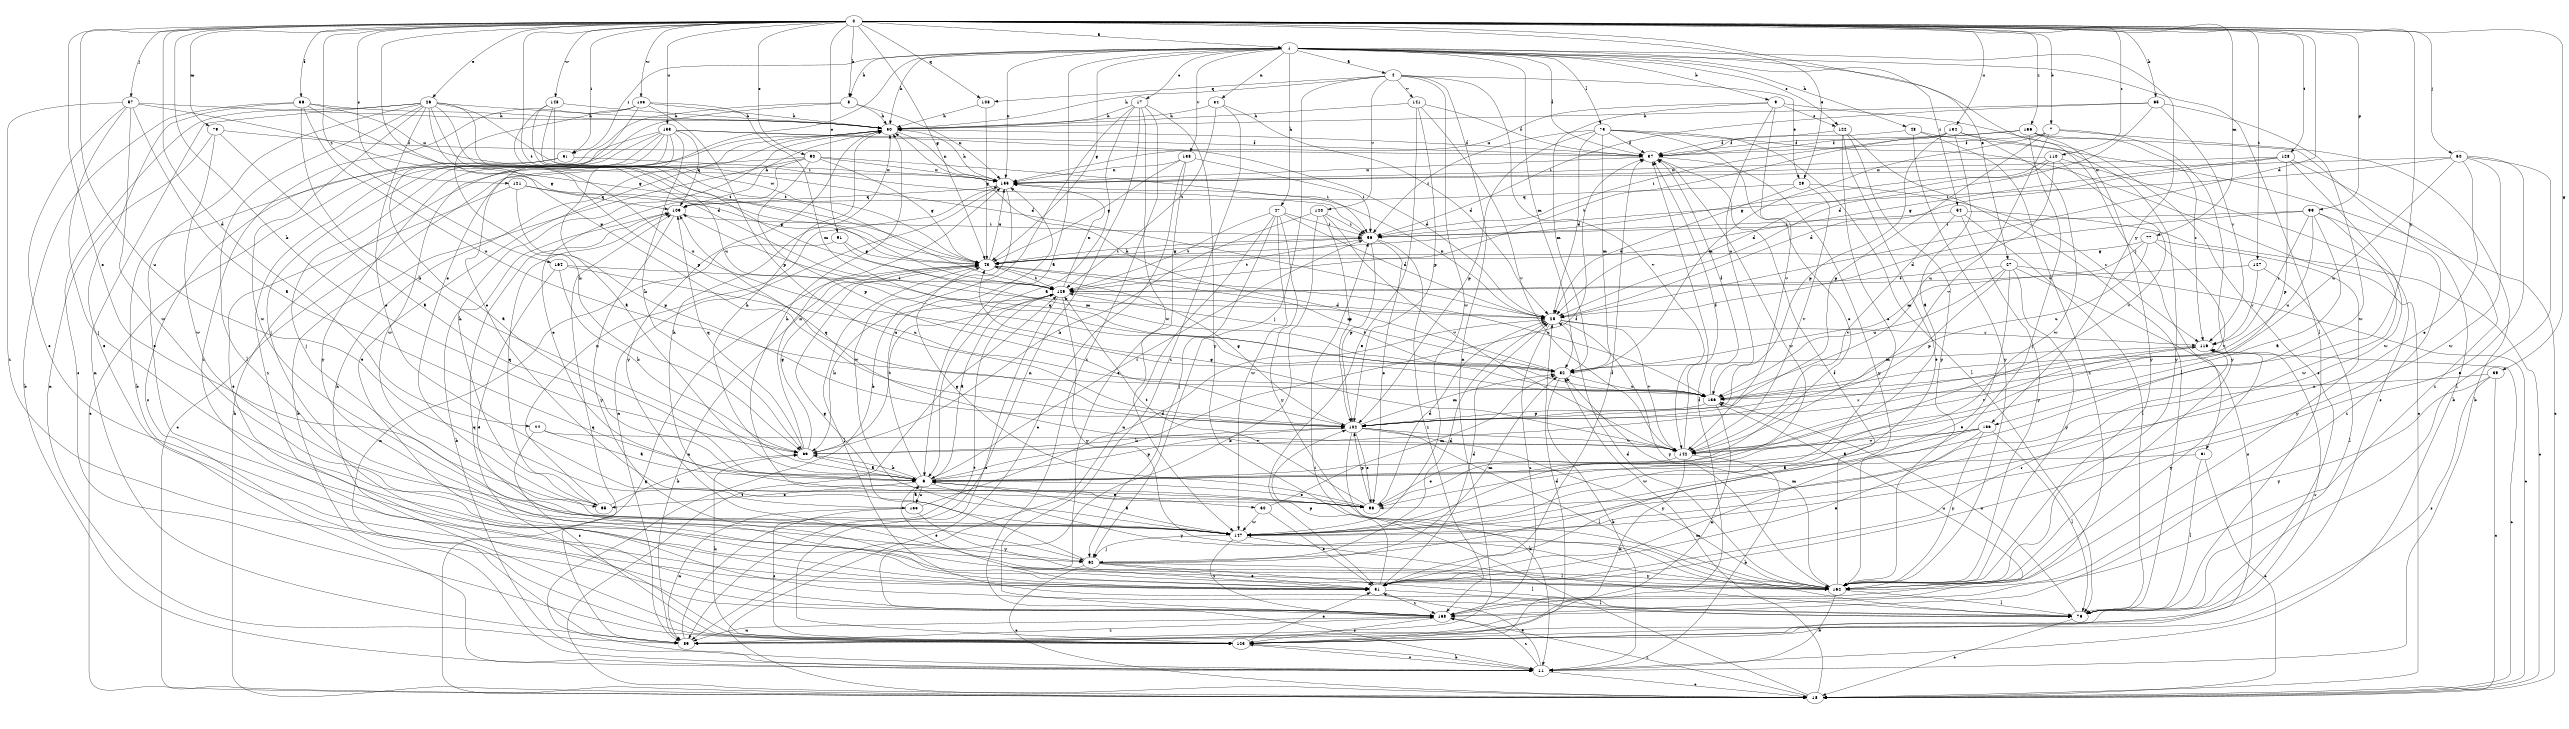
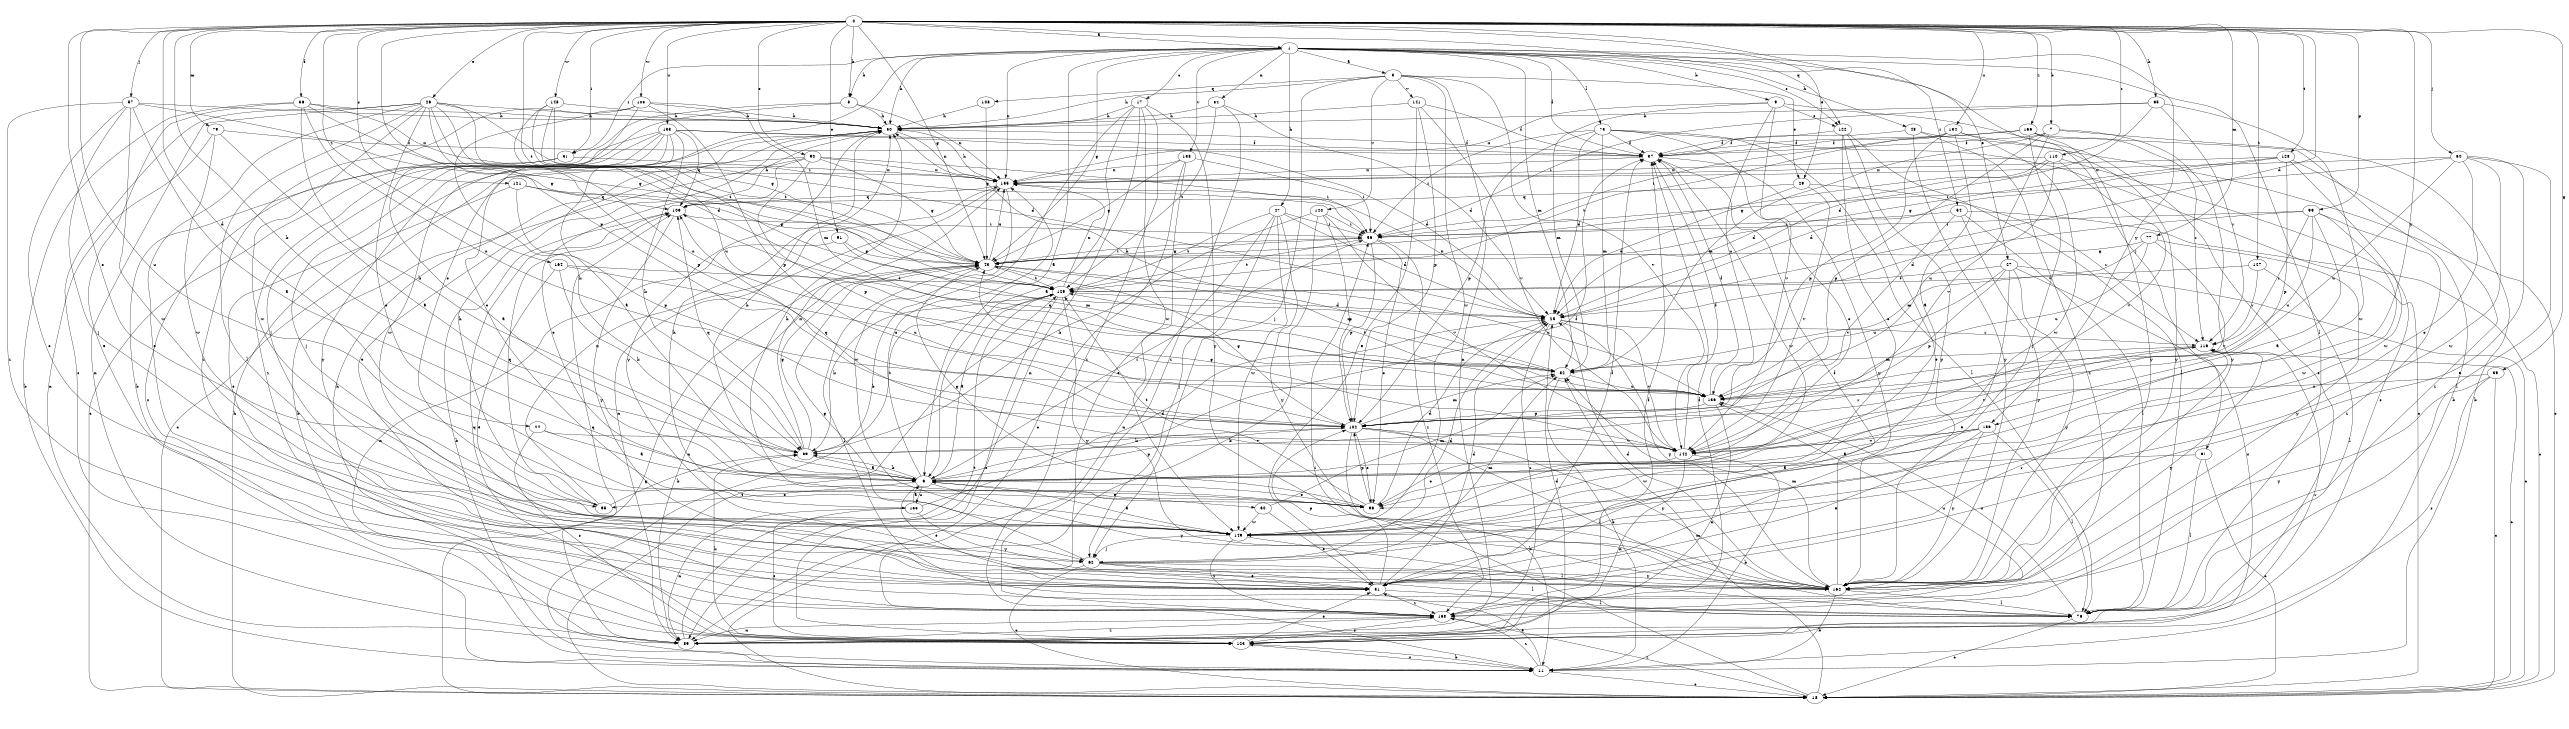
edge "0" -> "108": now "0" -> "122"
node "4": label "4" -> "3"
edge "148" -> "43": label "w" -> "g"
node "147": label "147" -> "149"
edge "89" -> "37": added, label "f"
